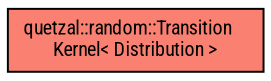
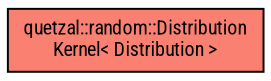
node "quetzal::random::Transition Kernel< Distribution >": label "quetzal::random::Transition Kernel< Distribution >" -> "quetzal::random::Distribution Kernel< Distribution >"
